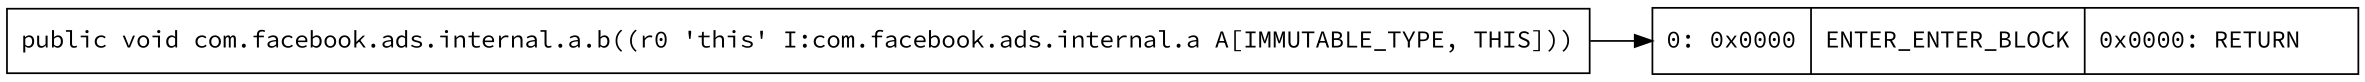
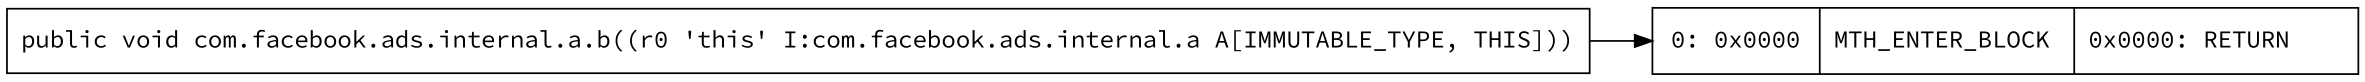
node "0: 0x0000": text "ENTER_ENTER_BLOCK" -> "MTH_ENTER_BLOCK"
